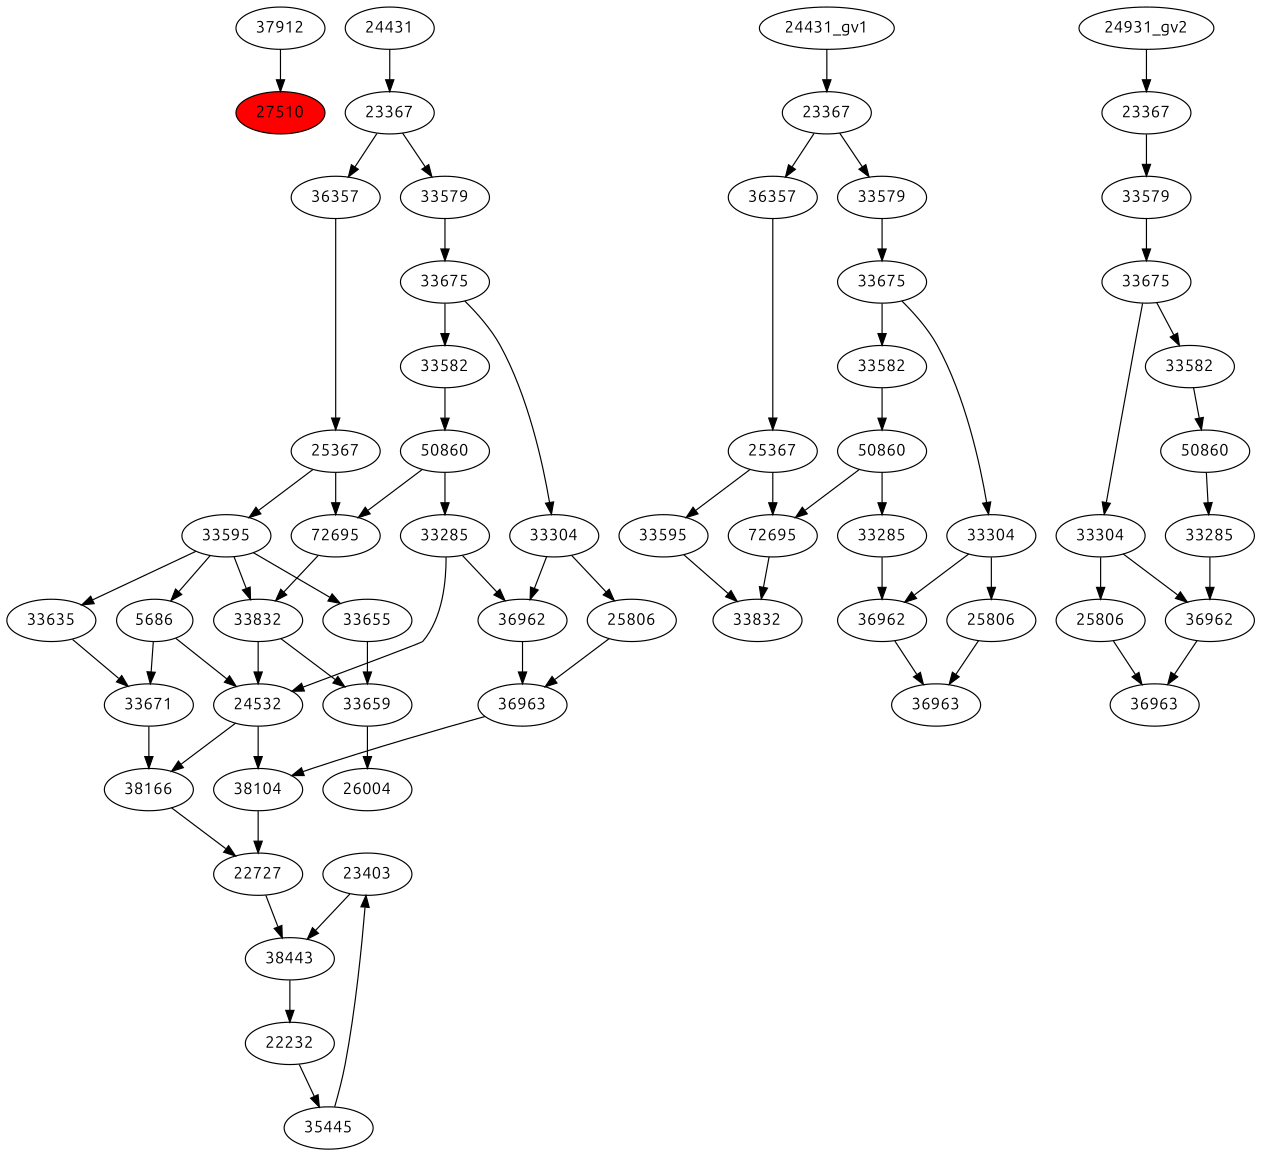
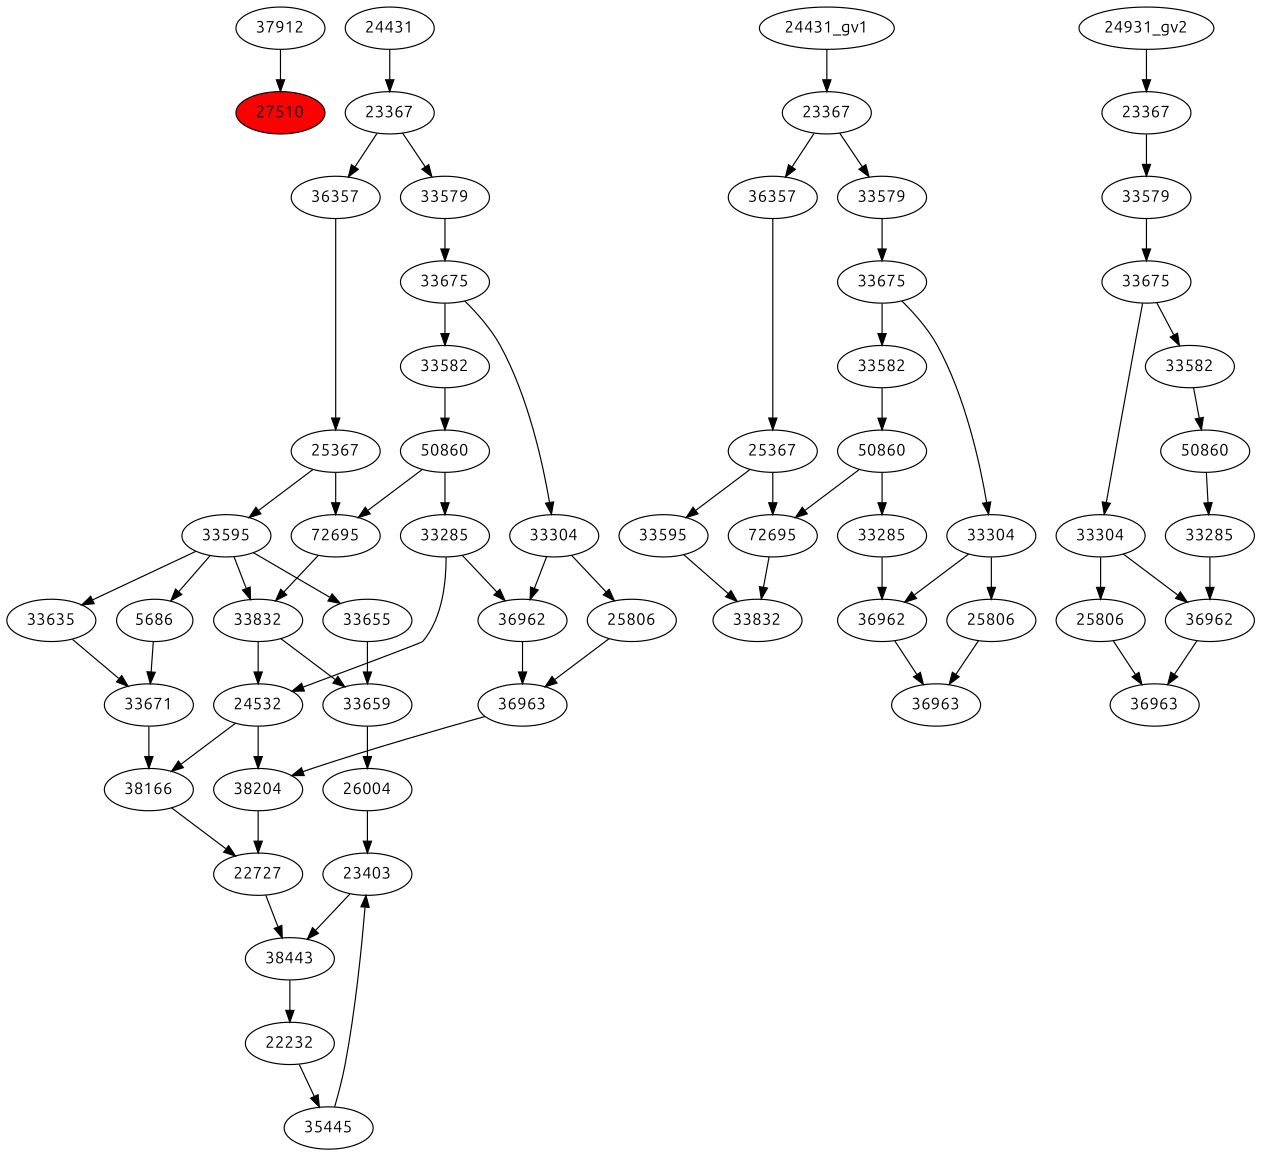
edge "5686" -> "24532": removed
node "38104": label "38104" -> "38204"
edge "26004" -> "23403": added
